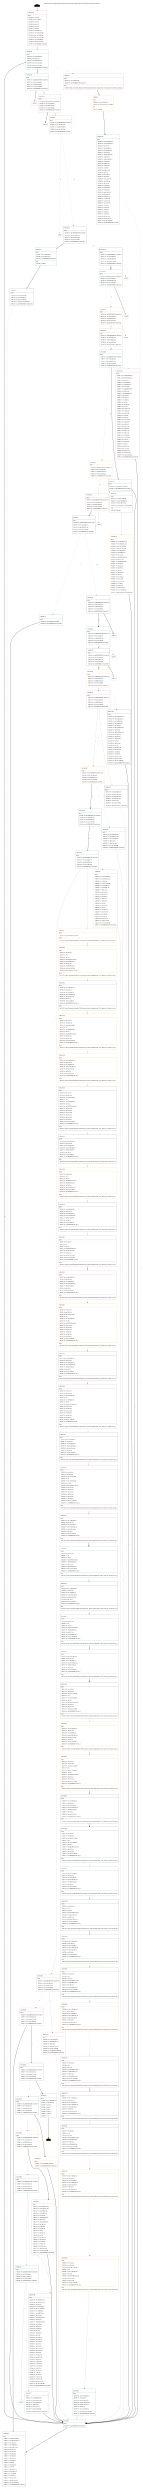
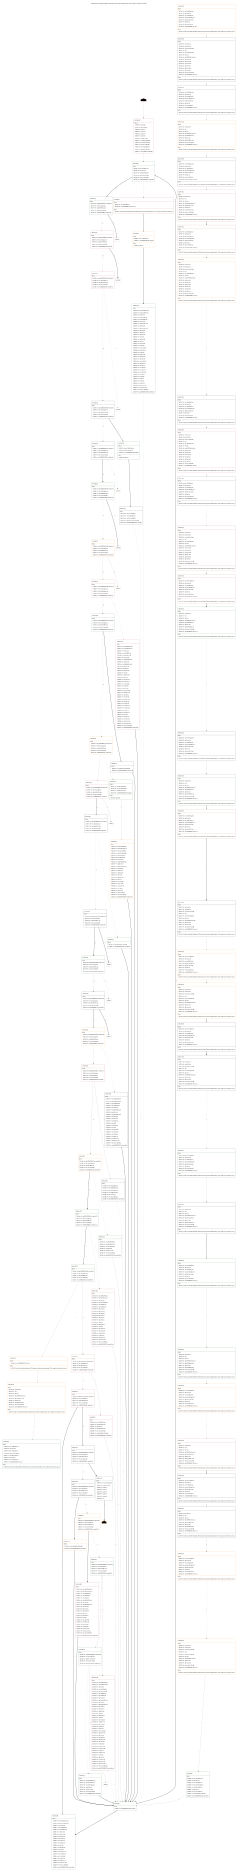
node "0x401e13 [46]": removed
